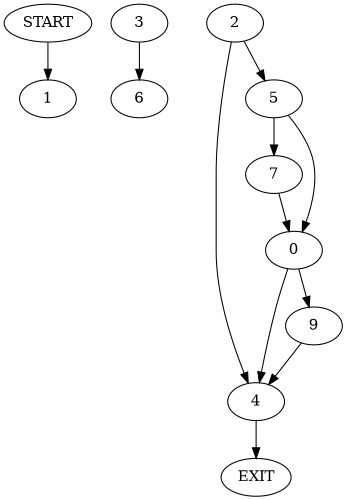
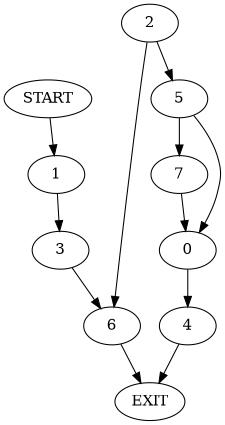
edge "1" -> "3": added
edge "2" -> "4": now "2" -> "6"
node "9": removed
edge "6" -> "EXIT": added
